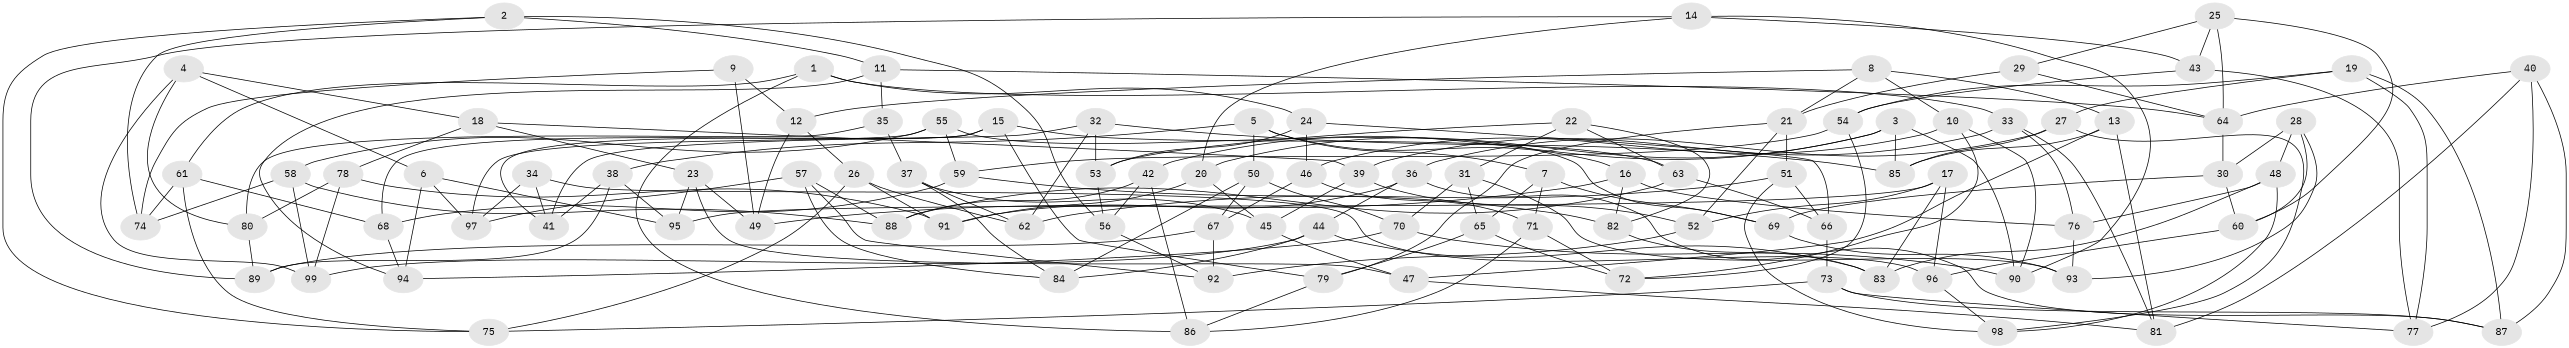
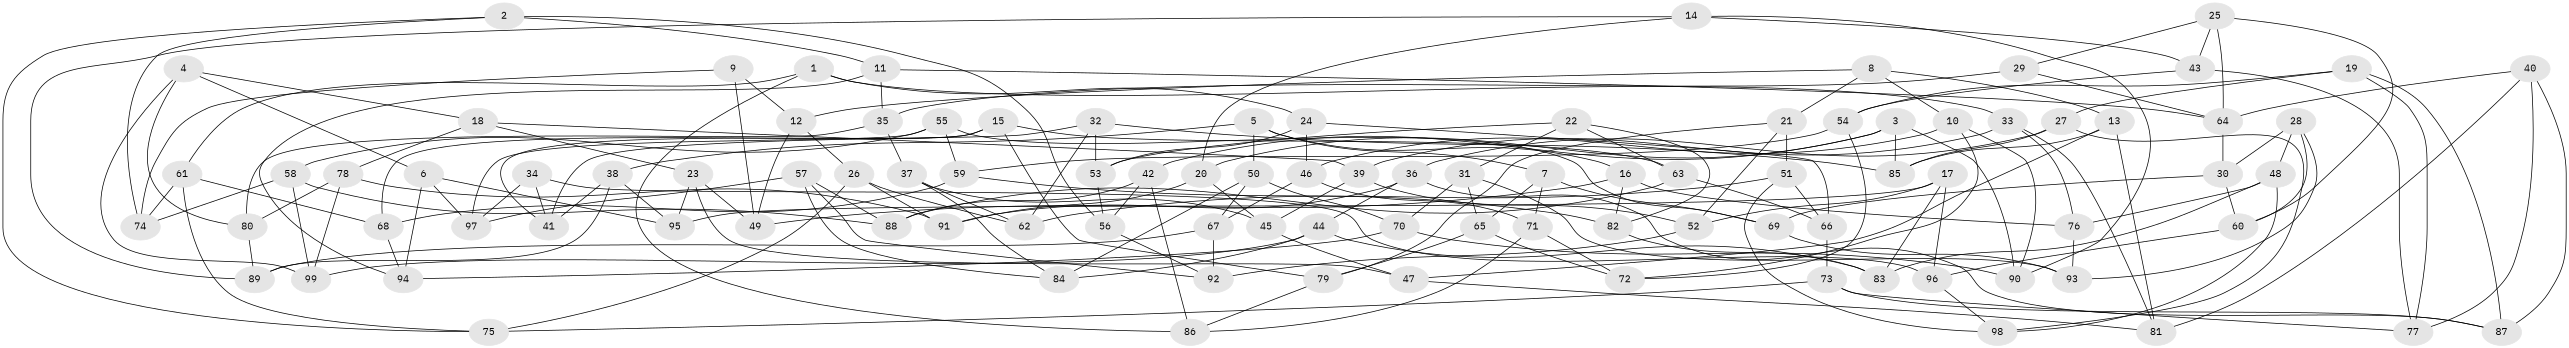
edge "29" -- "21": now "29" -- "35"
